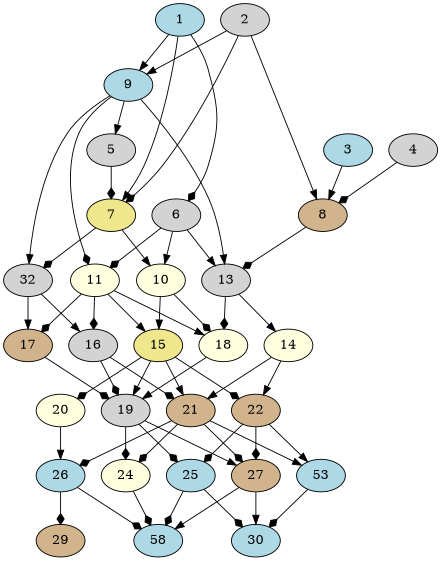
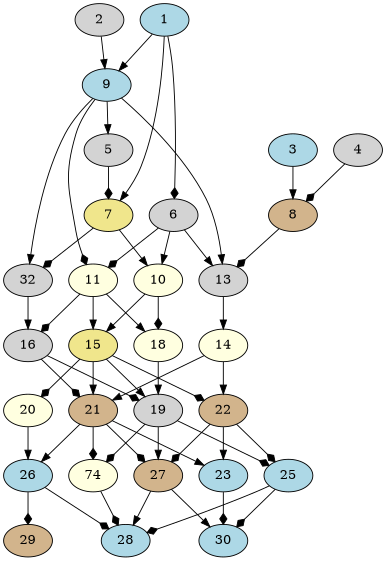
edge "2" -> "8": removed
edge "2" -> "7": removed
edge "13" -> "18": removed
node "17": removed
edge "21" -> "26": arrowhead diamond -> normal
node "24": label "24" -> "74"
node "53": label "53" -> "23"
node "58": label "58" -> "28"
